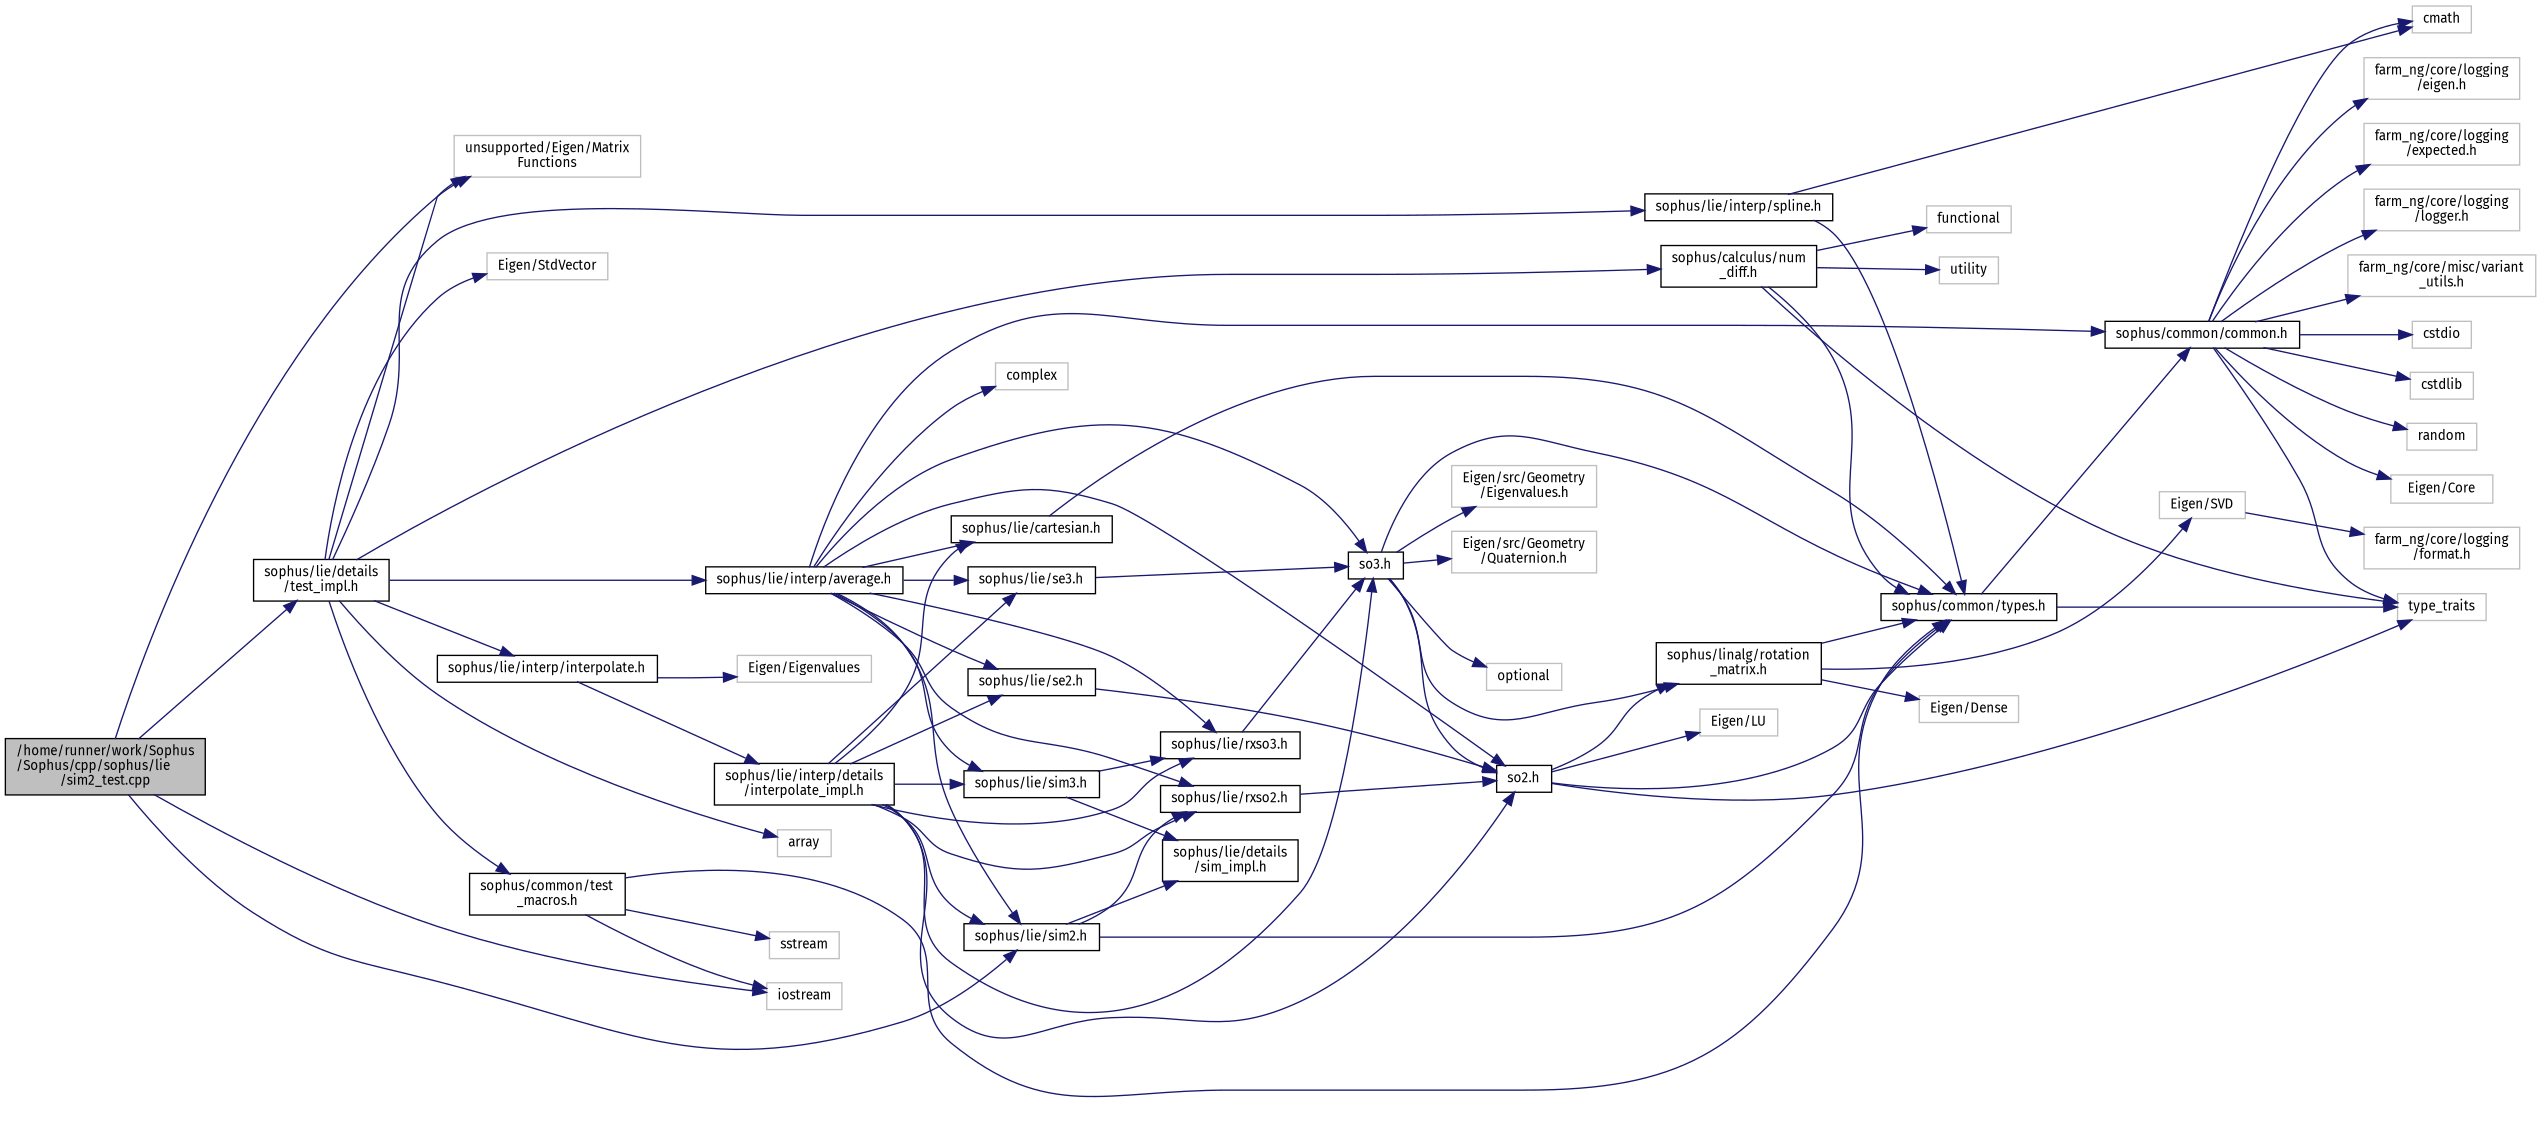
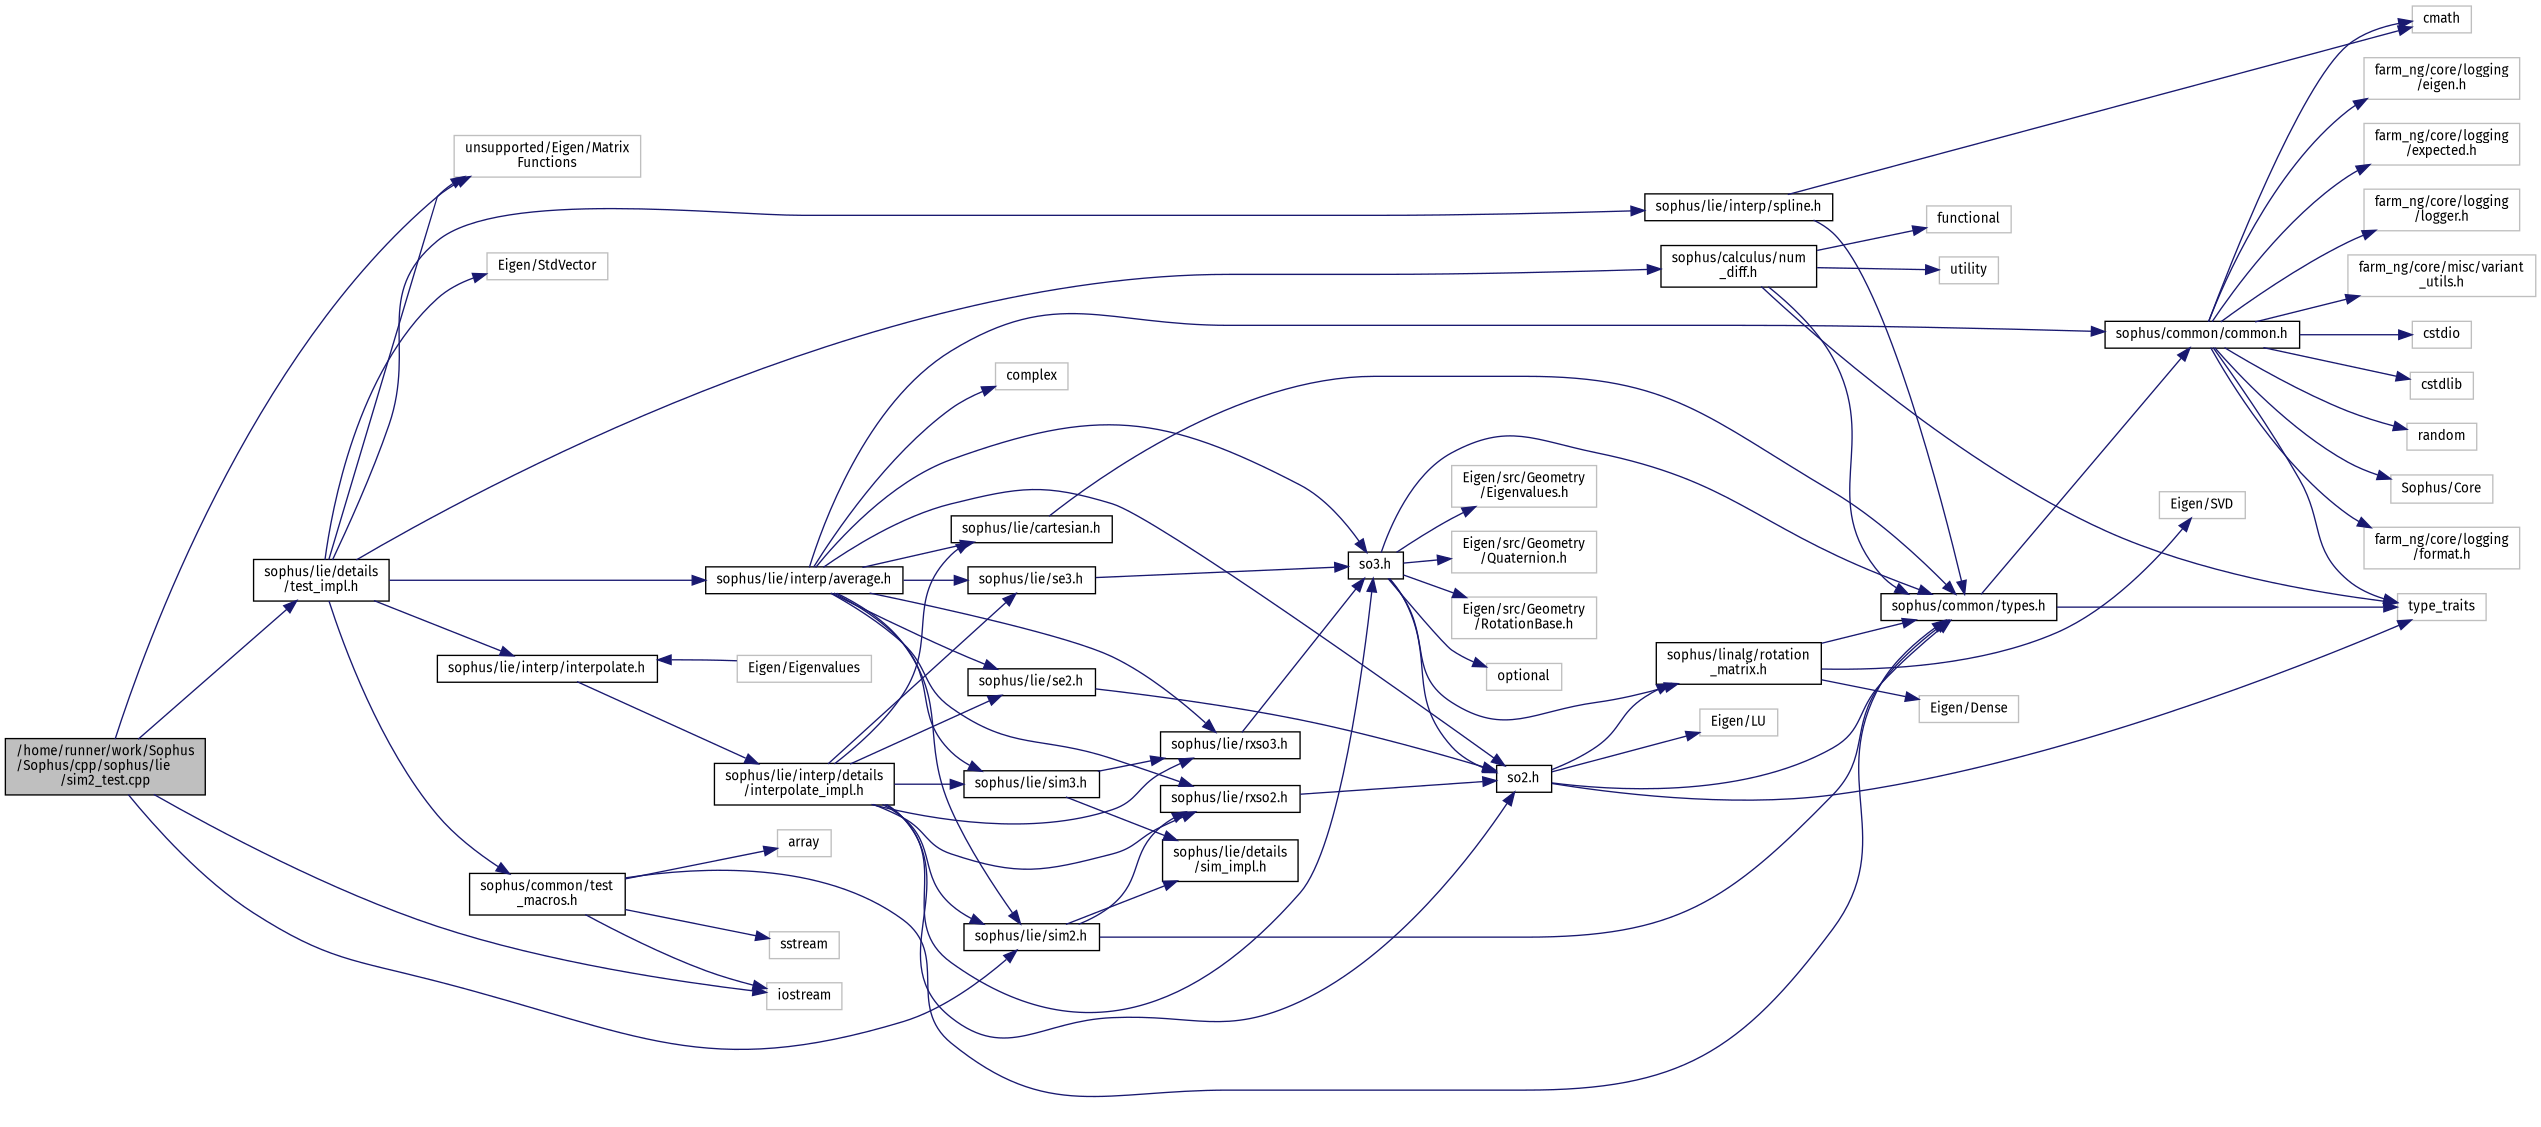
node "Eigen/Core": label "Eigen/Core" -> "Sophus/Core"
edge "Eigen/SVD" -> "farm_ng/core/logging /format.h": now "sophus/common/common.h" -> "farm_ng/core/logging /format.h"
node "Eigen/src/Geometry /RotationBase.h": added
edge "sophus/lie/interp/interpolate.h" -> "Eigen/Eigenvalues": reversed
edge "sophus/lie/details /test_impl.h" -> "array": now "sophus/common/test _macros.h" -> "array"
